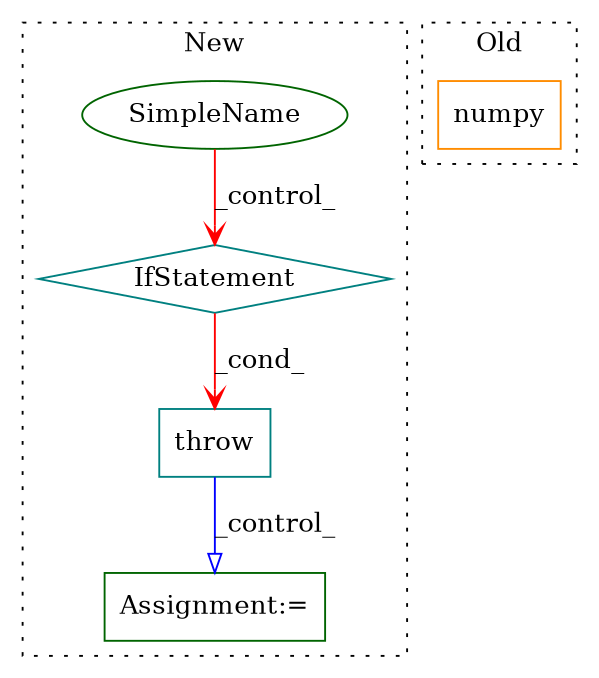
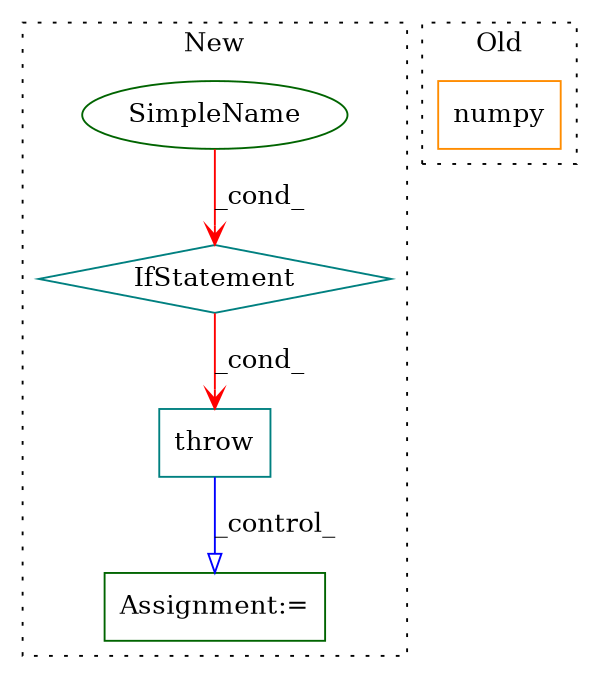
edge "SimpleName" -> "IfStatement": label "_control_" -> "_cond_"
